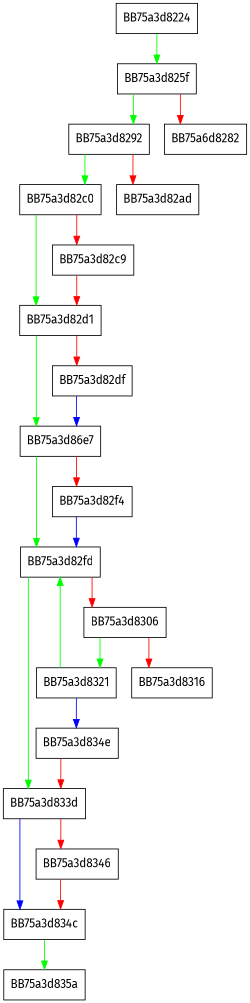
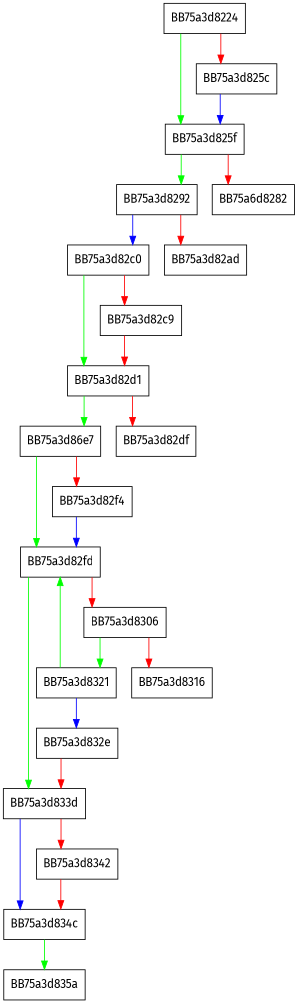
node "BB75a3d825c": added
edge "BB75a3d8292" -> "BB75a3d82c0": color green -> blue
edge "BB75a3d82df" -> "BB75a3d86e7": removed
node "BB75a3d834e": label "BB75a3d834e" -> "BB75a3d832e"
node "BB75a3d8346": label "BB75a3d8346" -> "BB75a3d8342"
